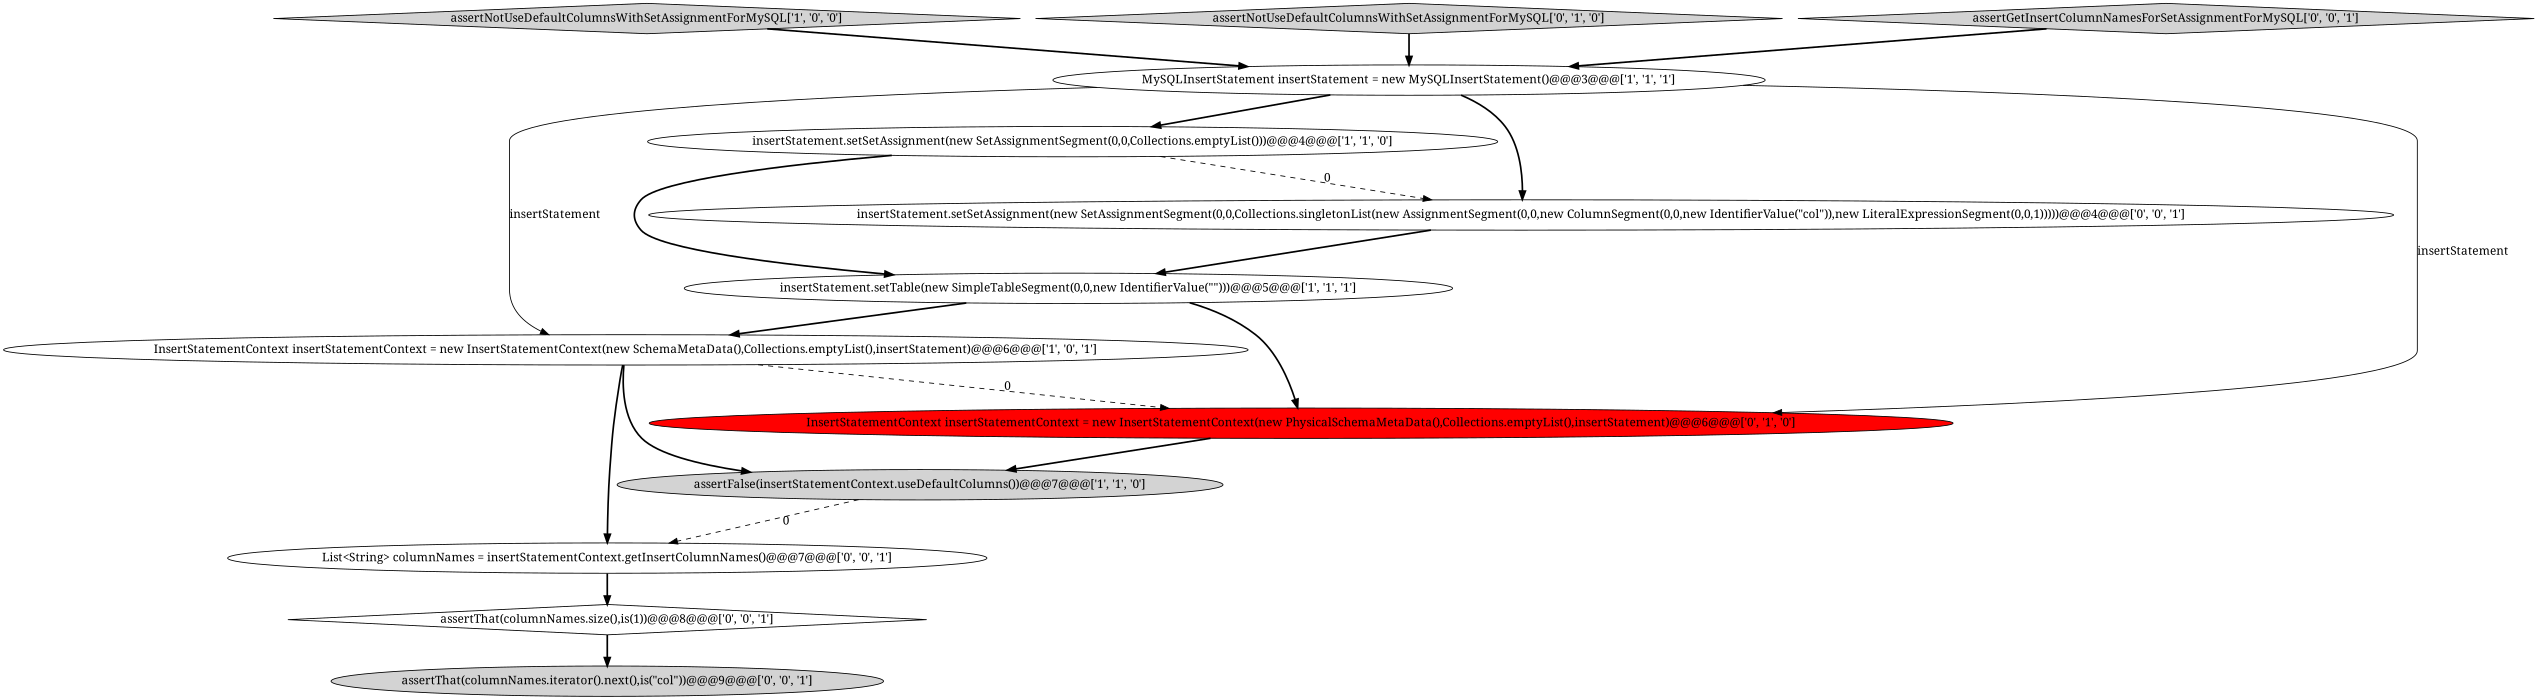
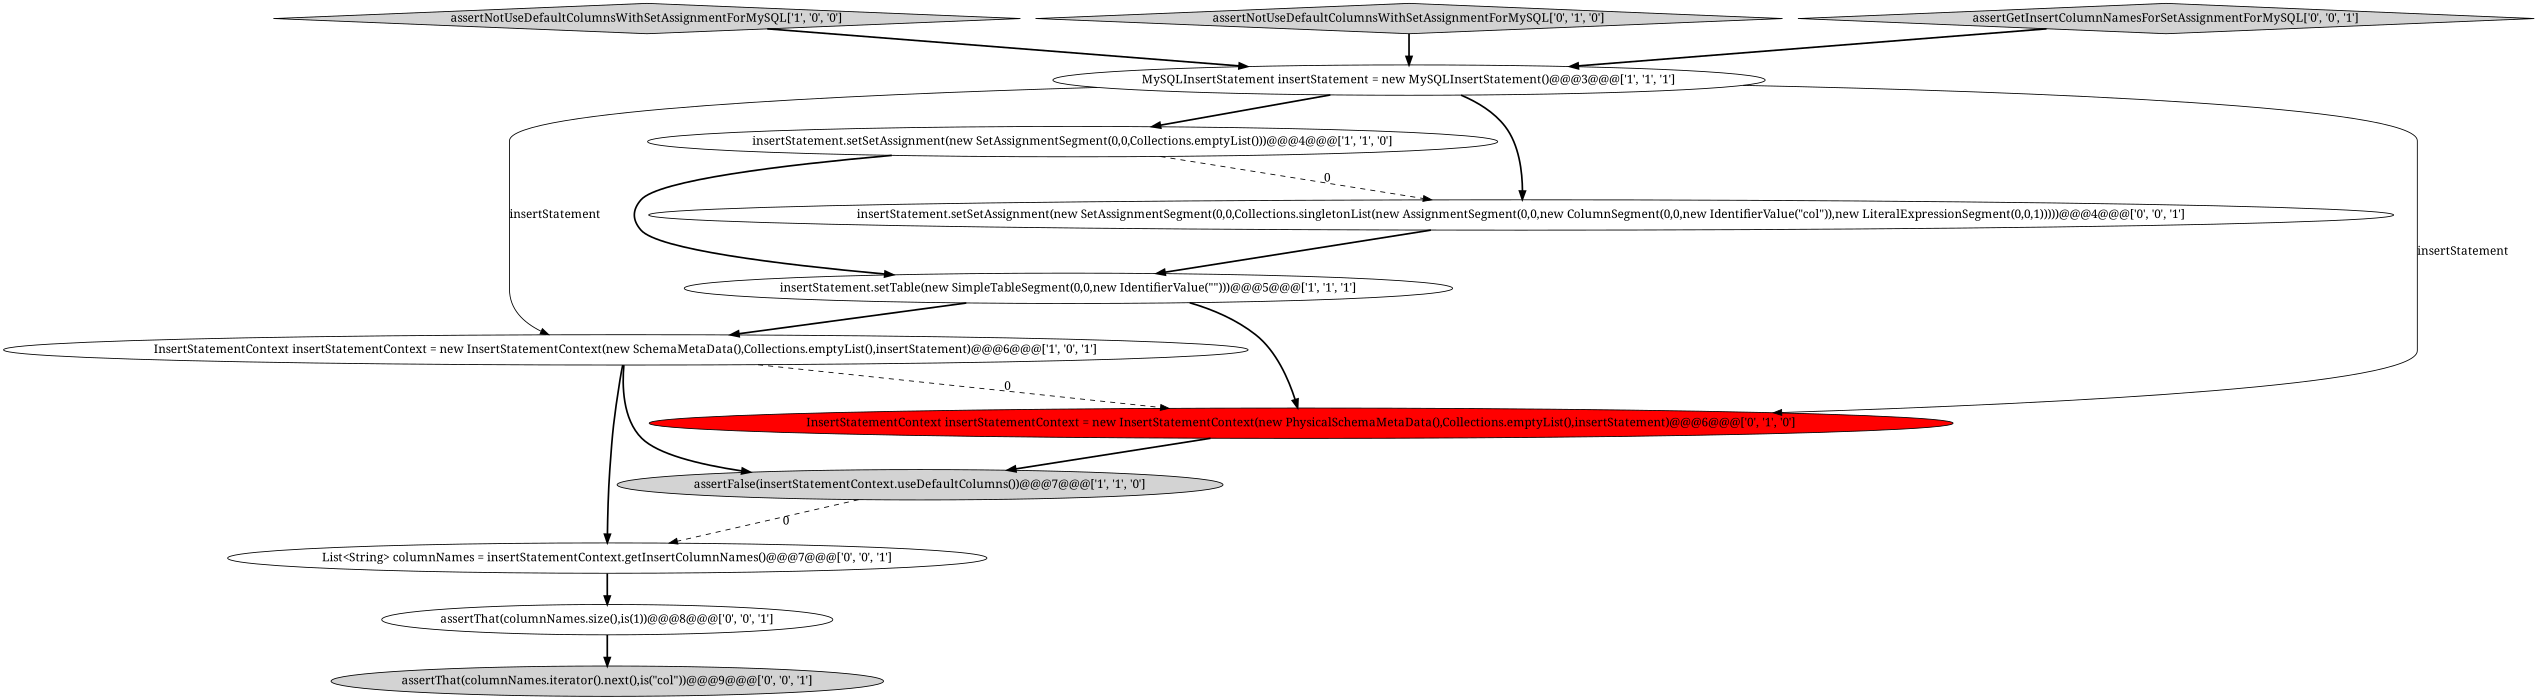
node "assertThat(columnNames.size(),is(1))@@@8@@@['0', '0', '1']": shape diamond -> ellipse
